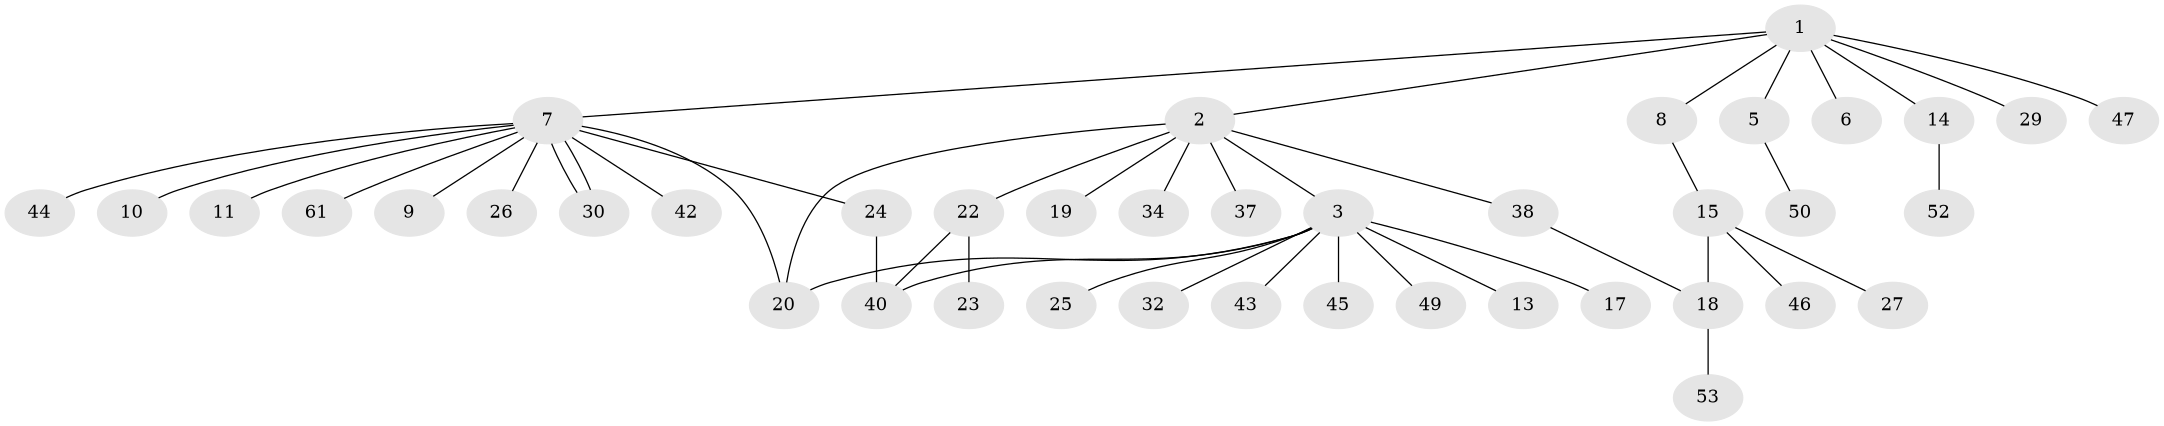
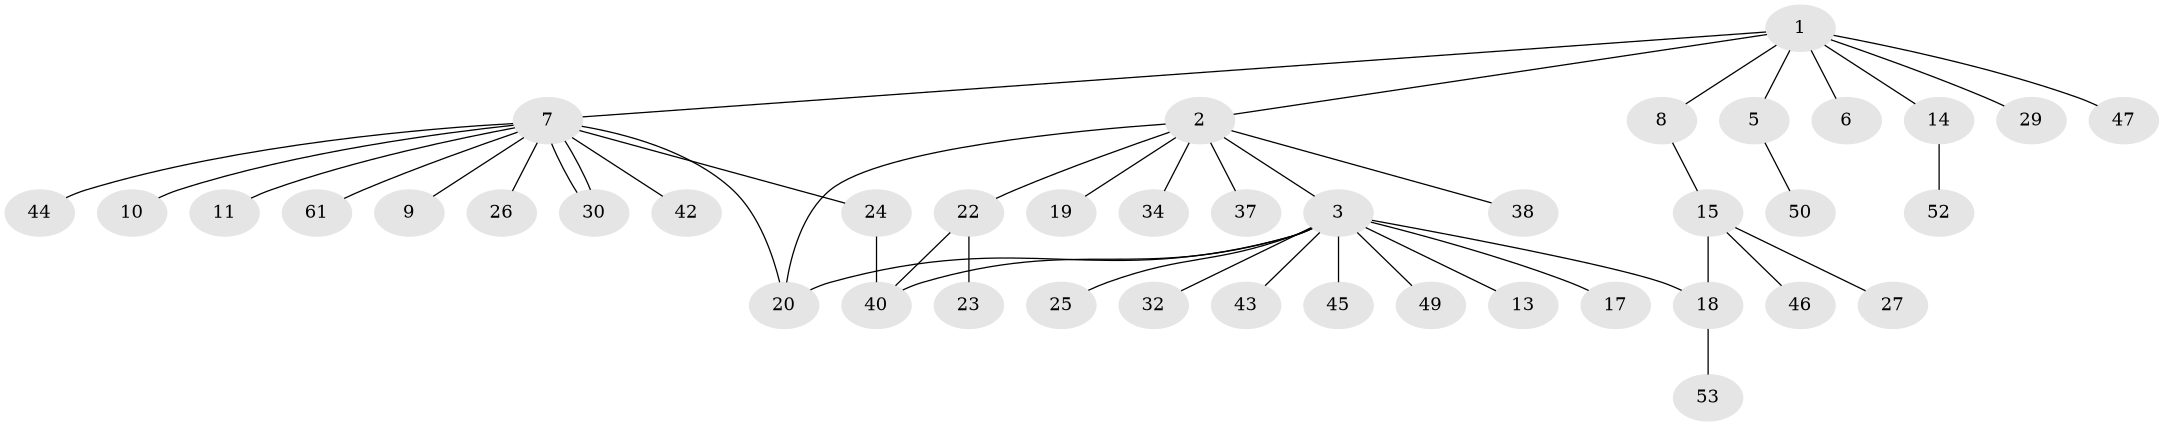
edge "38" -- "18": now "3" -- "18"
